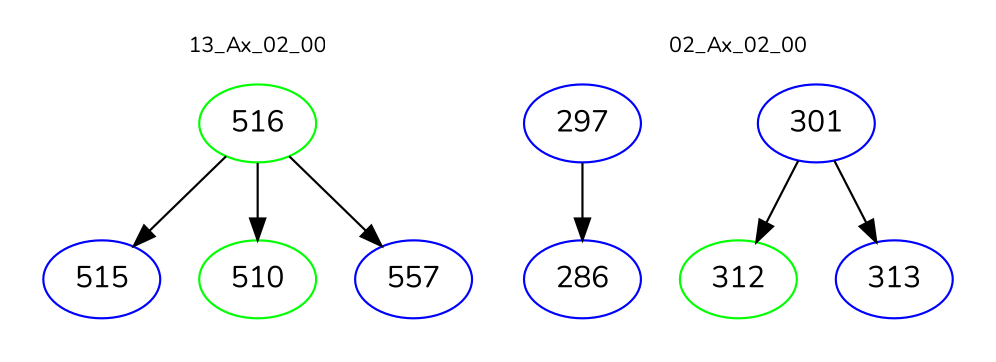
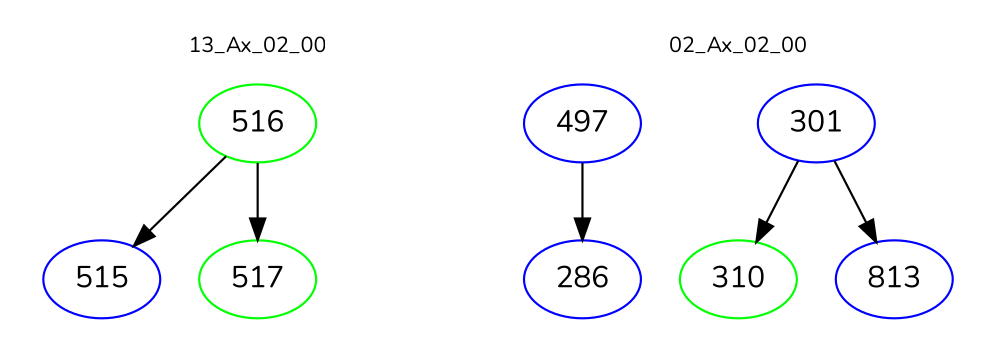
node "297": label "297" -> "497"
node "510": label "510" -> "517"
node "557": removed
node "312": label "312" -> "310"
node "313": label "313" -> "813"
